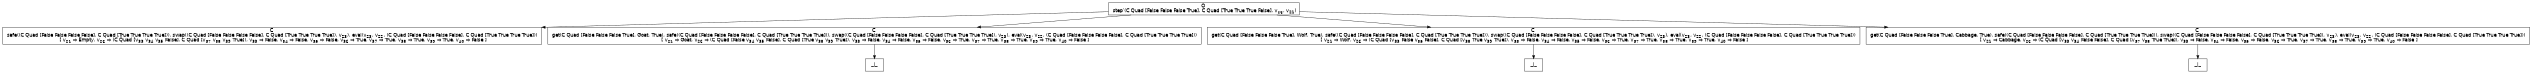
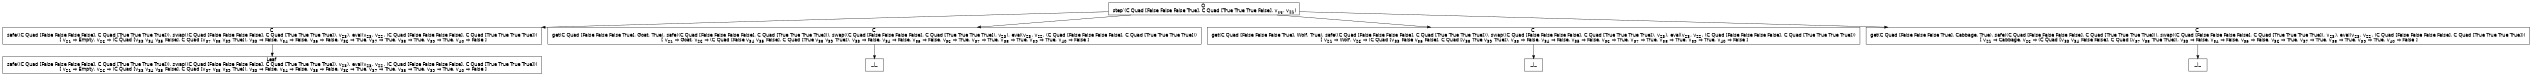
node "Leaf": added
